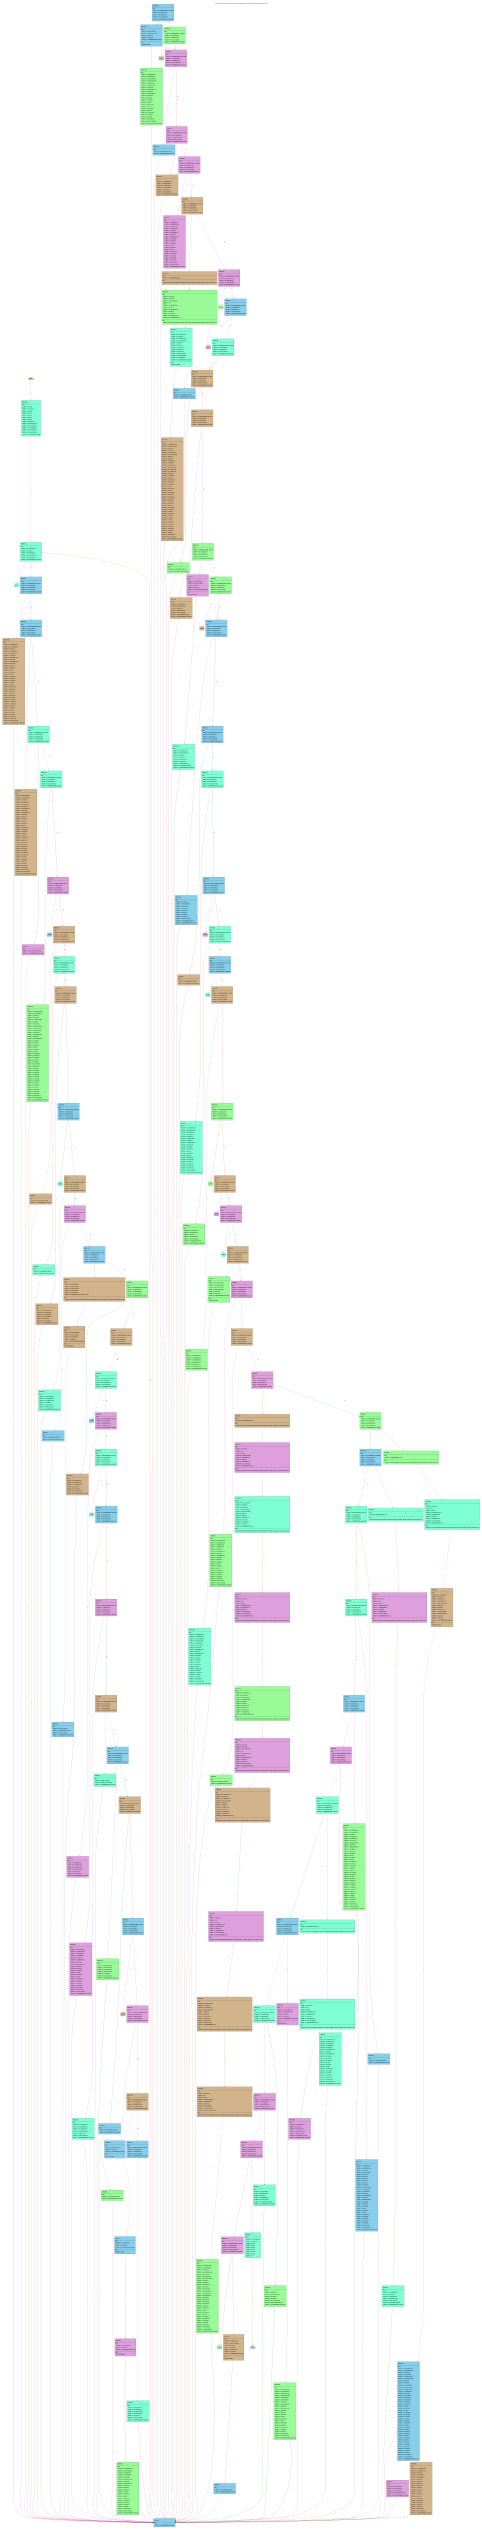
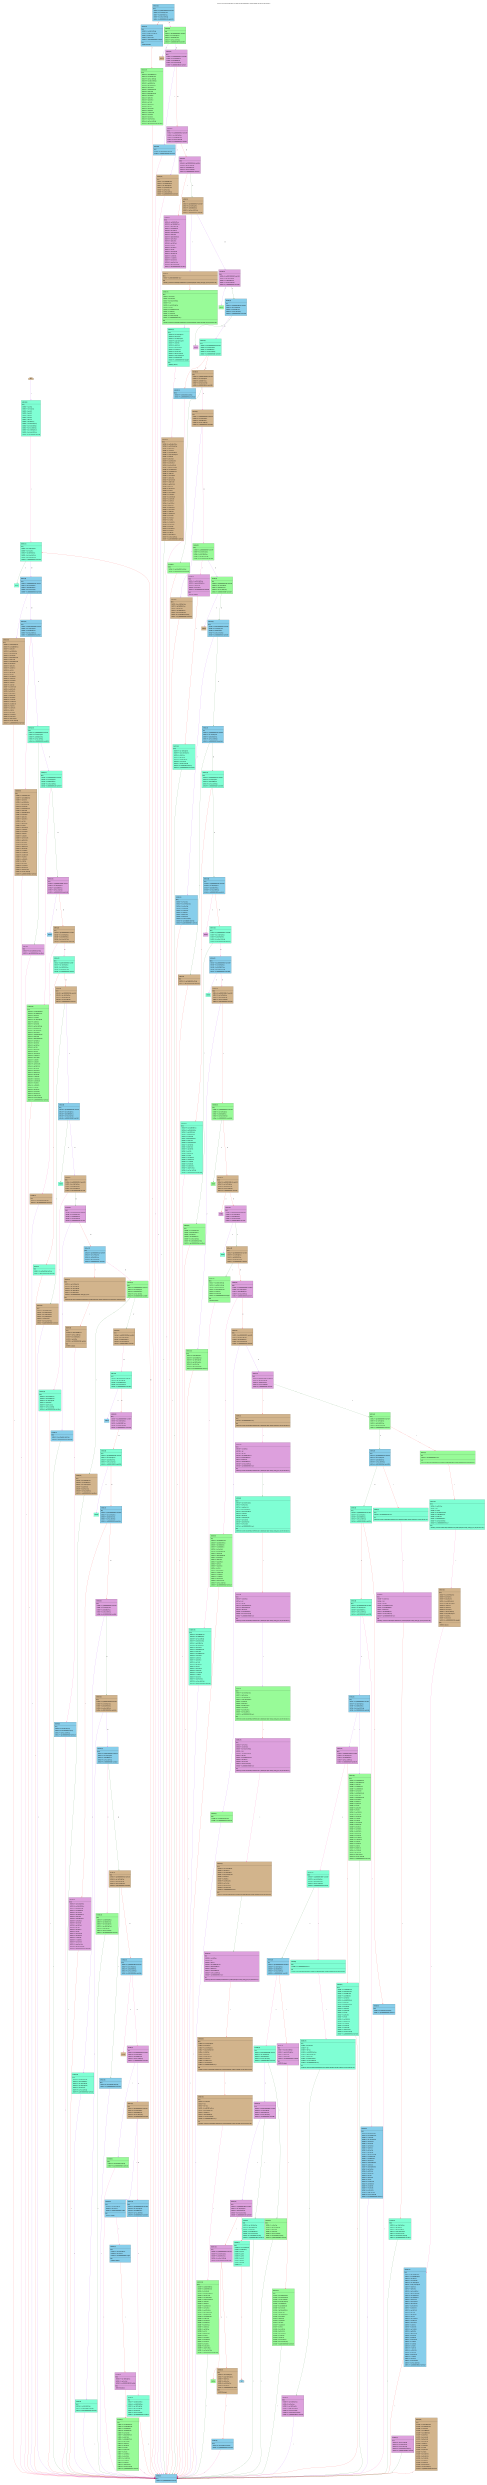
node "0x402fa7 [33]": removed
